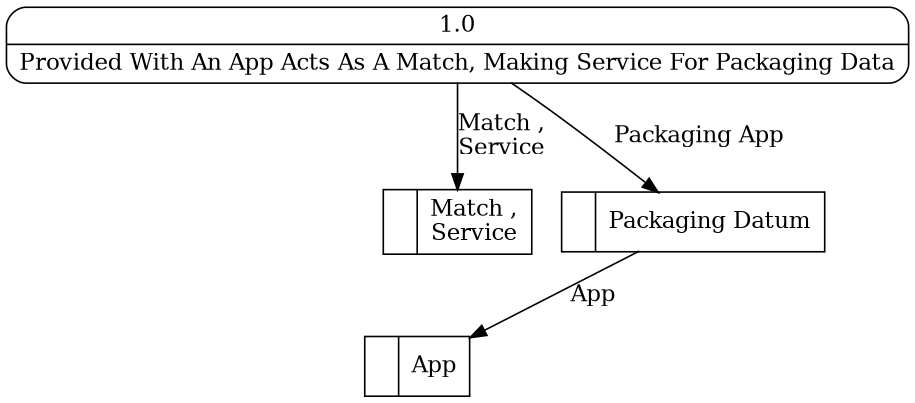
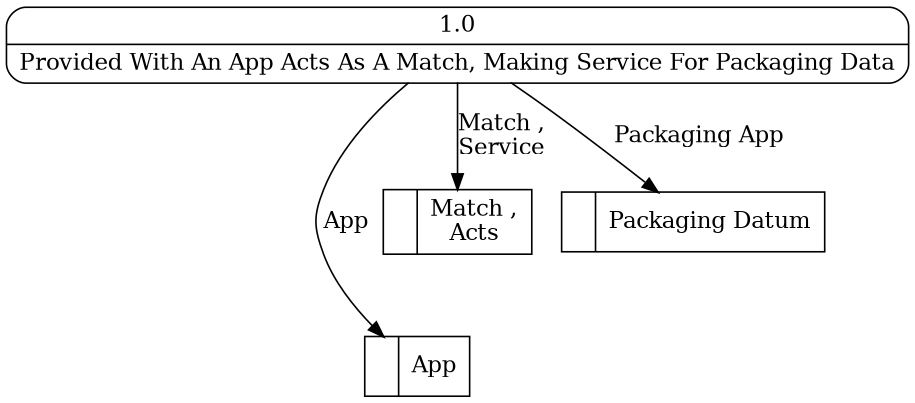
node "Match ,": text "Service" -> "Acts"
edge "Packaging Datum" -> "App": now "1.0" -> "App"
